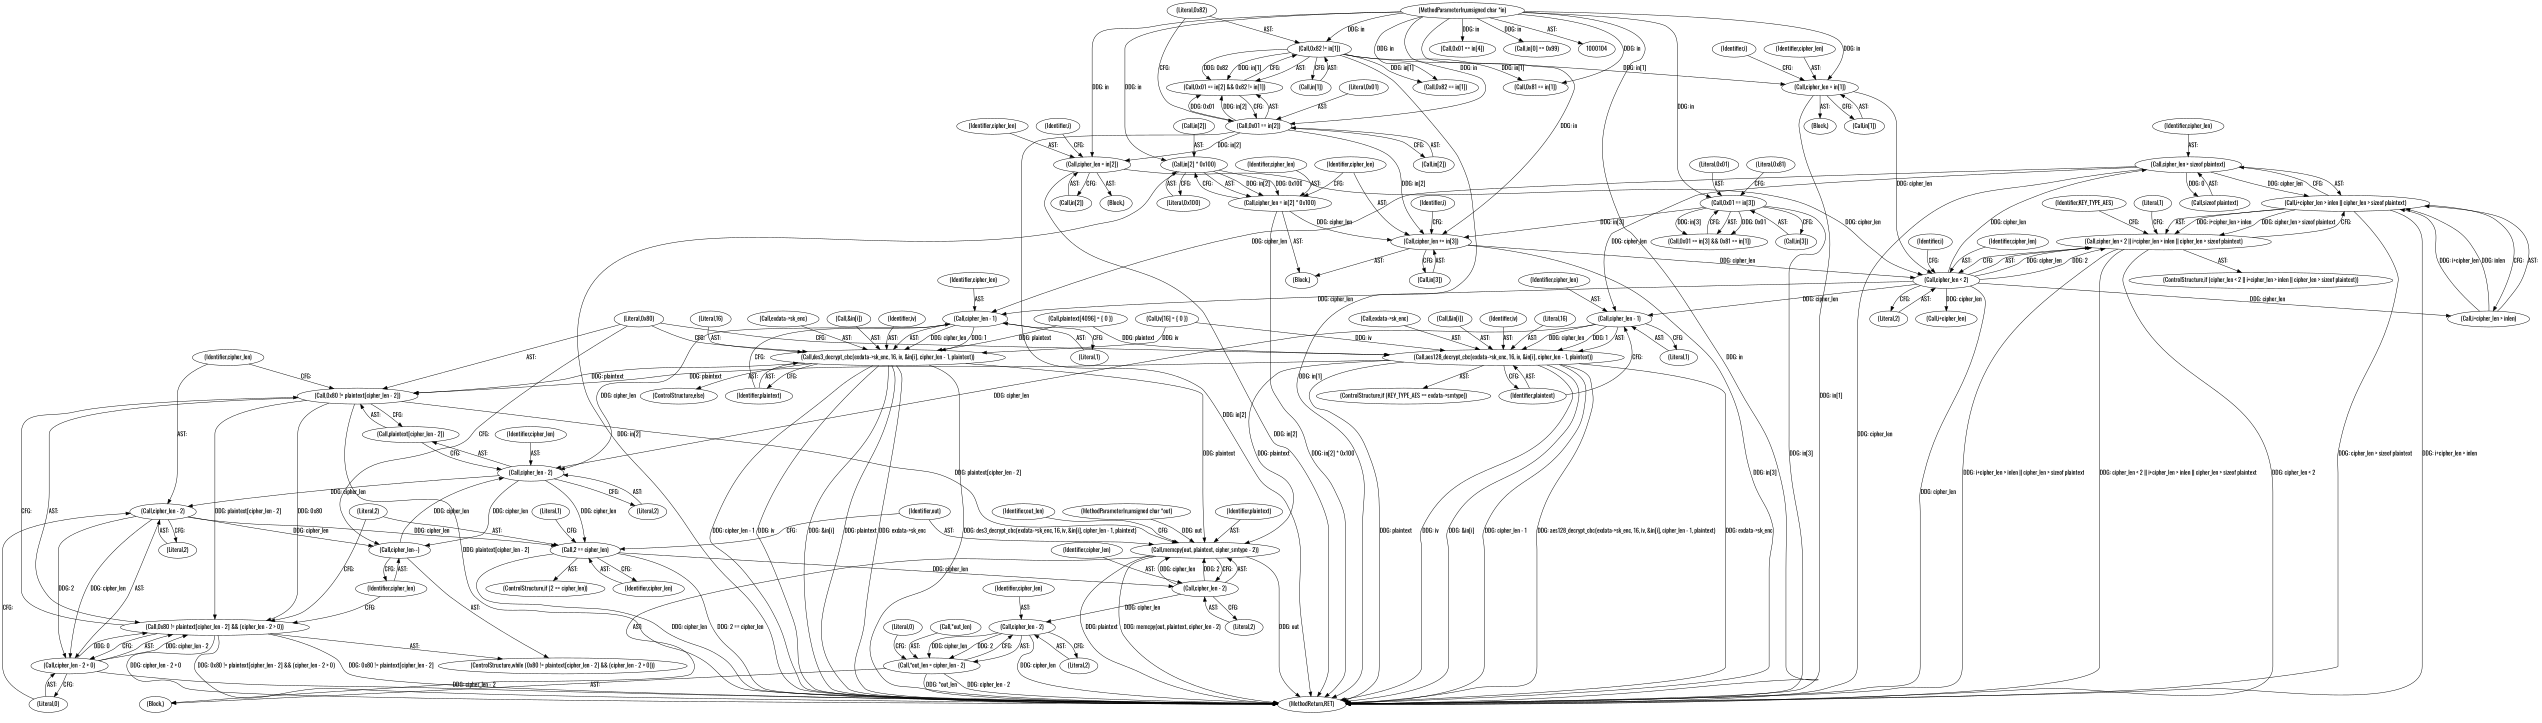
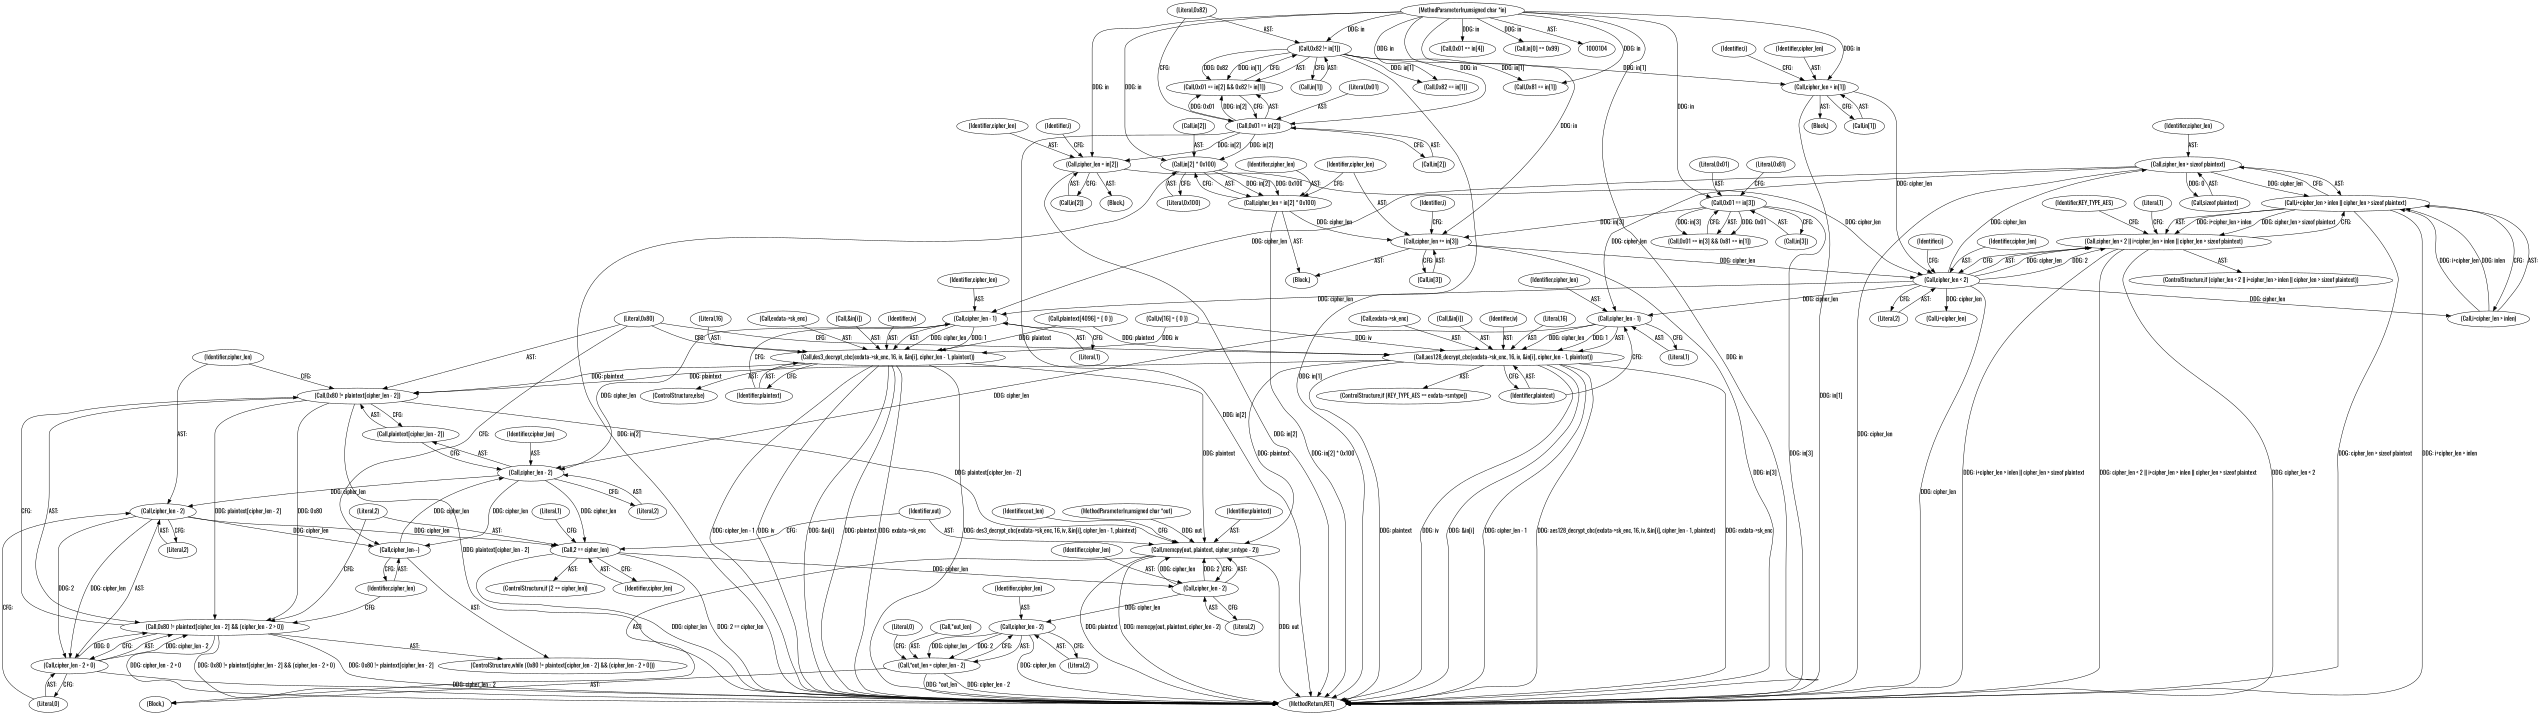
edge "(Call,0x01 == in[2])" -> "(Call,cipher_len += in[3])": now "(Call,0x01 == in[2])" -> "(Call,in[2] * 0x100)"
